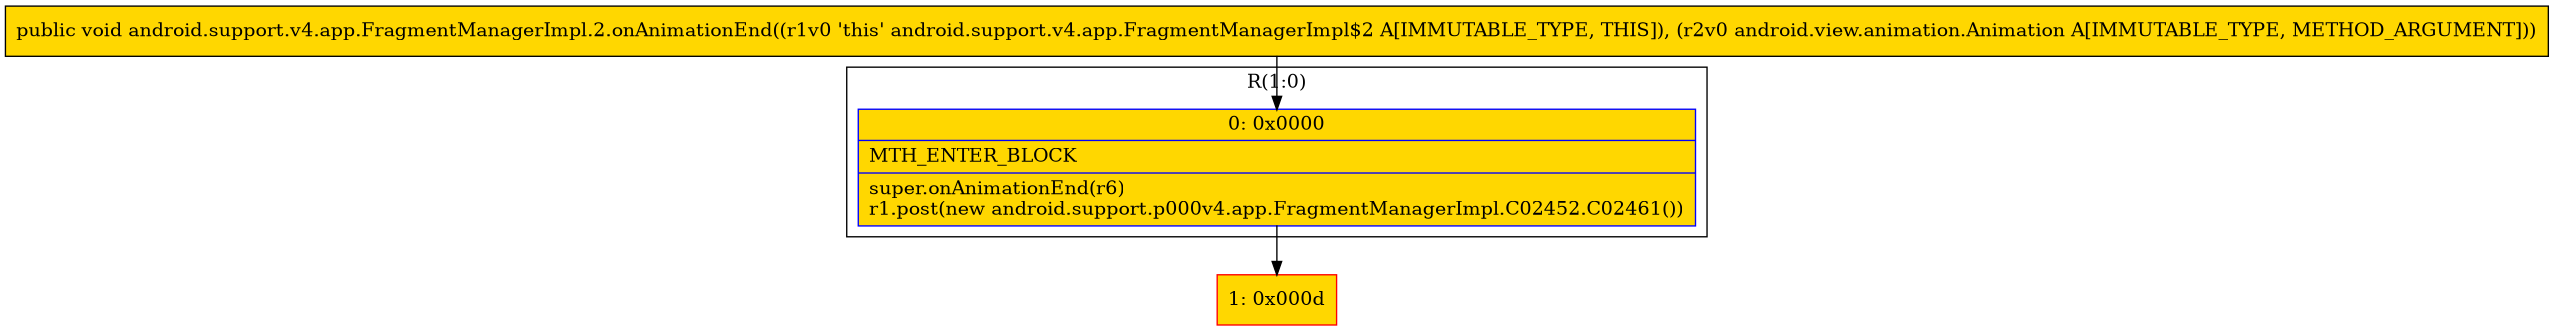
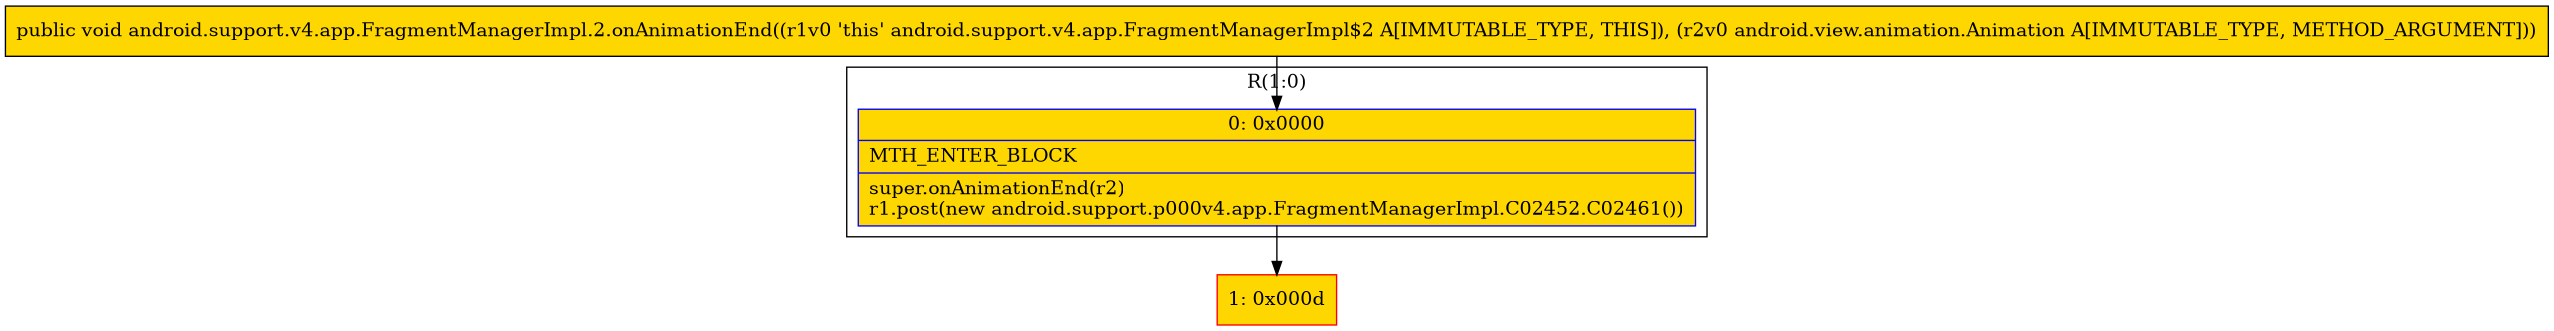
node "0: 0x0000": text "super.onAnimationEnd(r6)" -> "super.onAnimationEnd(r2)"
